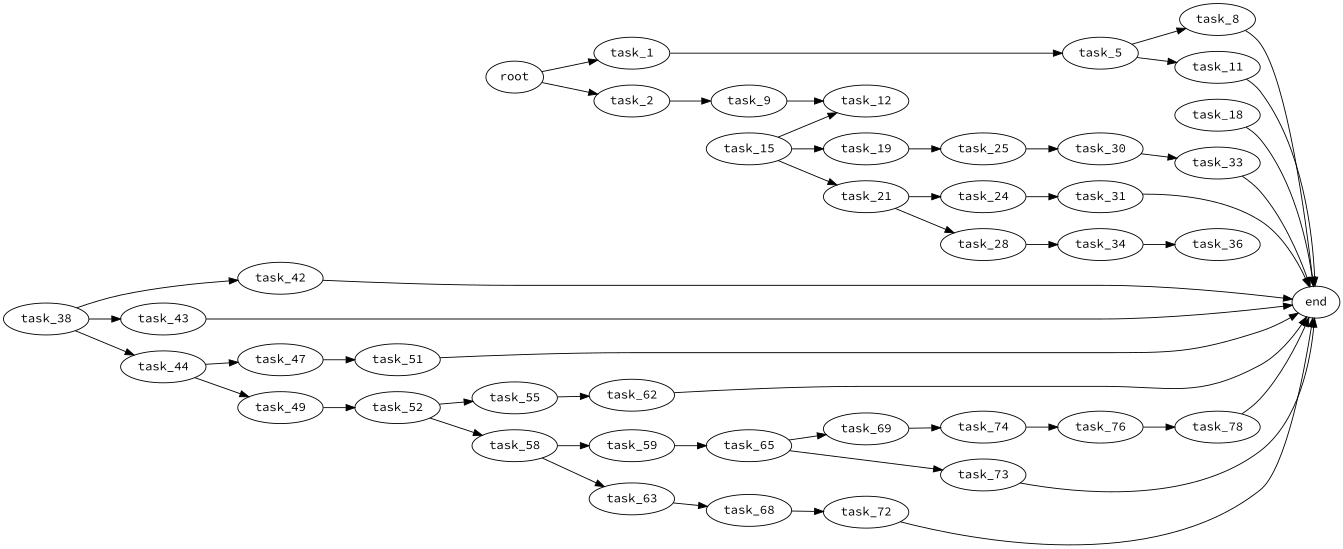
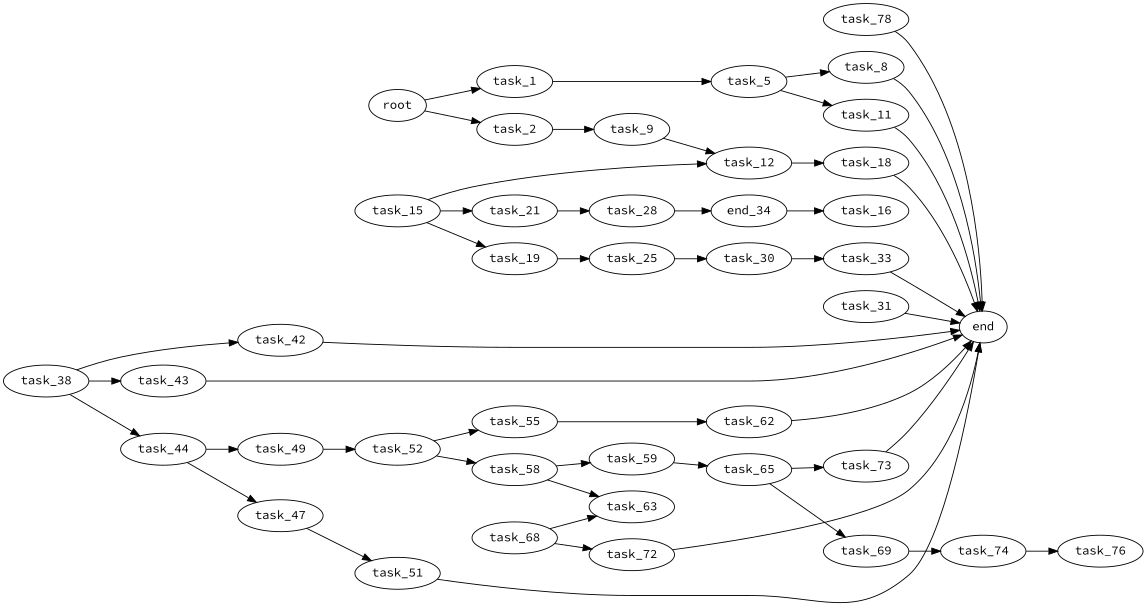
edge "task_12" -> "task_18": added
node "task_24": removed
node "task_34": label "task_34" -> "end_34"
node "task_36": label "task_36" -> "task_16"
edge "task_76" -> "task_78": removed
edge "task_63" -> "task_68": reversed
